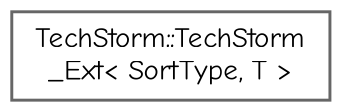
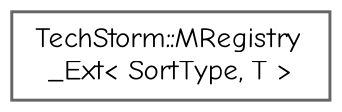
node "TechStorm::TechStorm _Ext< SortType, T >": label "TechStorm::TechStorm _Ext< SortType, T >" -> "TechStorm::MRegistry _Ext< SortType, T >"
